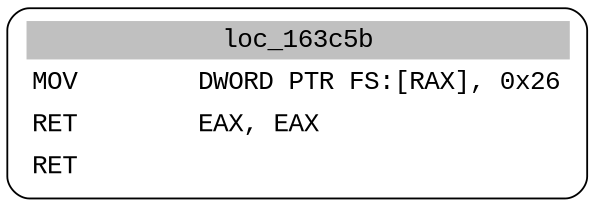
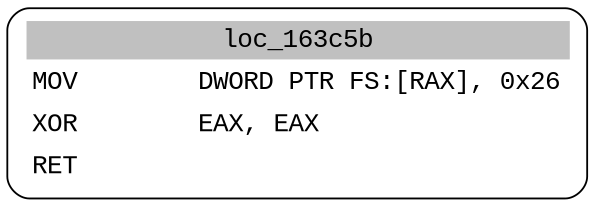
node "loc_163c5b": text "RET        EAX, EAX" -> "XOR        EAX, EAX"
